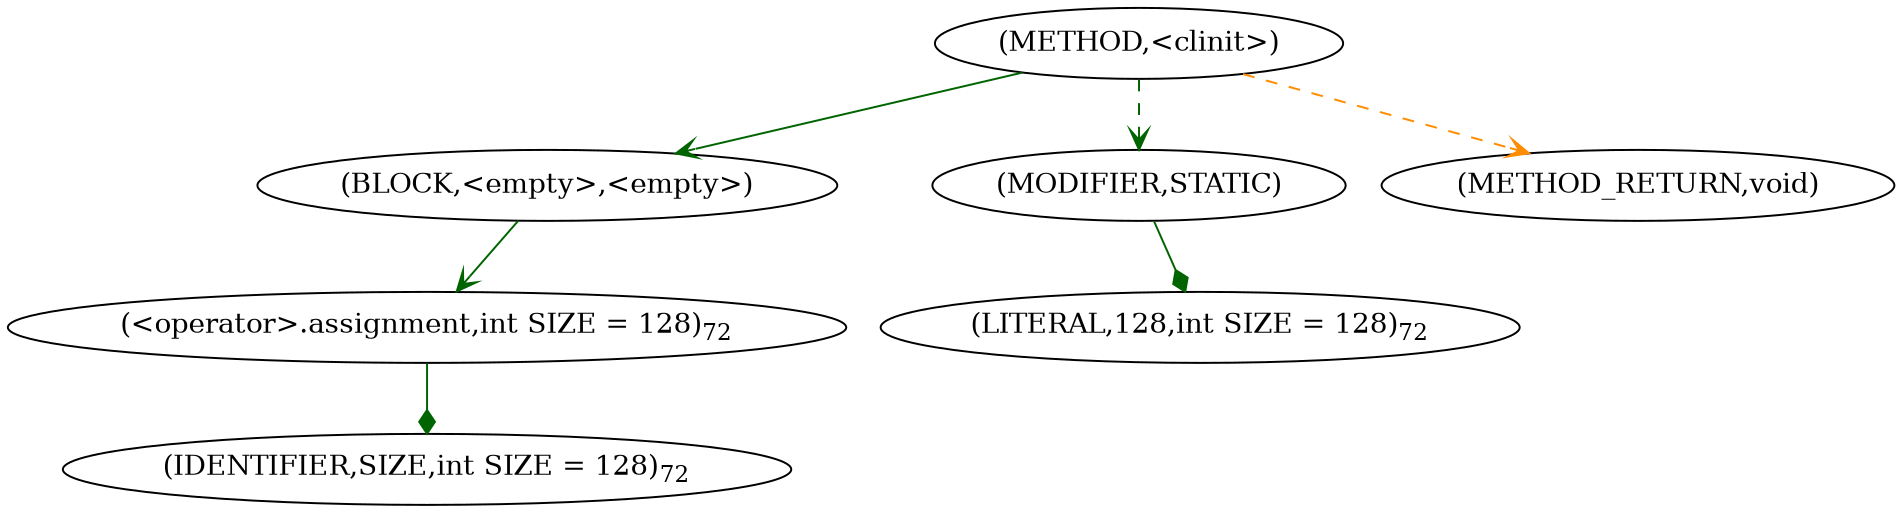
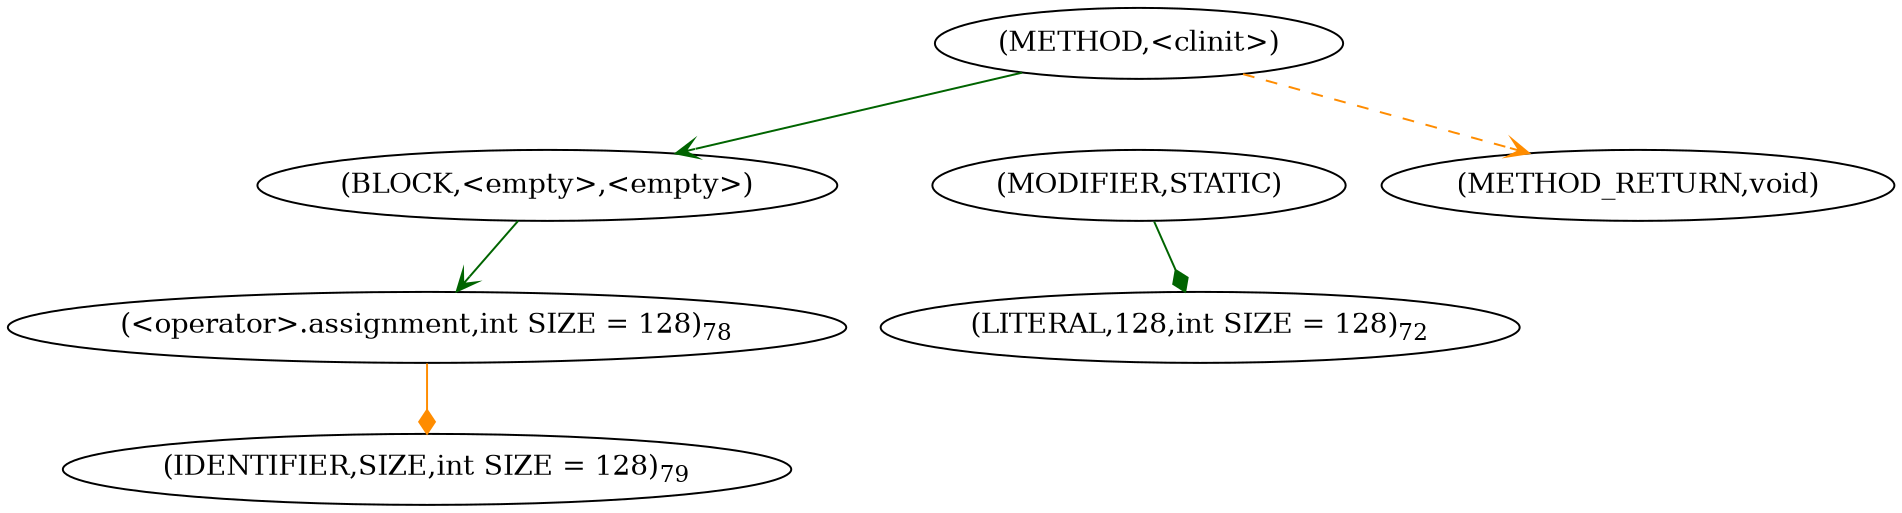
edge "(METHOD,<clinit>)" -> "(MODIFIER,STATIC)": removed
node "(<operator>.assignment,int SIZE = 128)": text "72" -> "78"
edge "(<operator>.assignment,int SIZE = 128)" -> "(IDENTIFIER,SIZE,int SIZE = 128)": color darkgreen -> darkorange
node "(IDENTIFIER,SIZE,int SIZE = 128)": text "72" -> "79"
